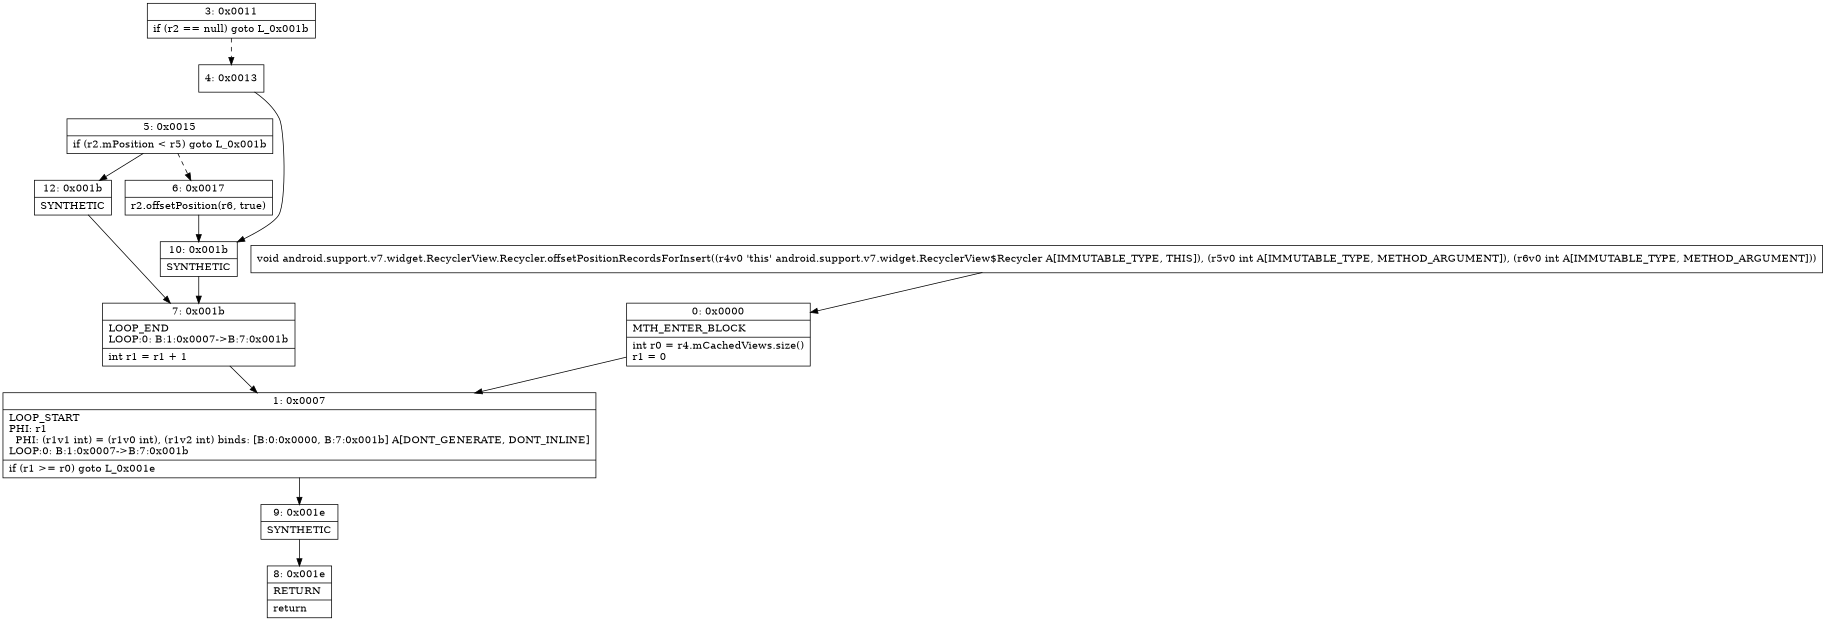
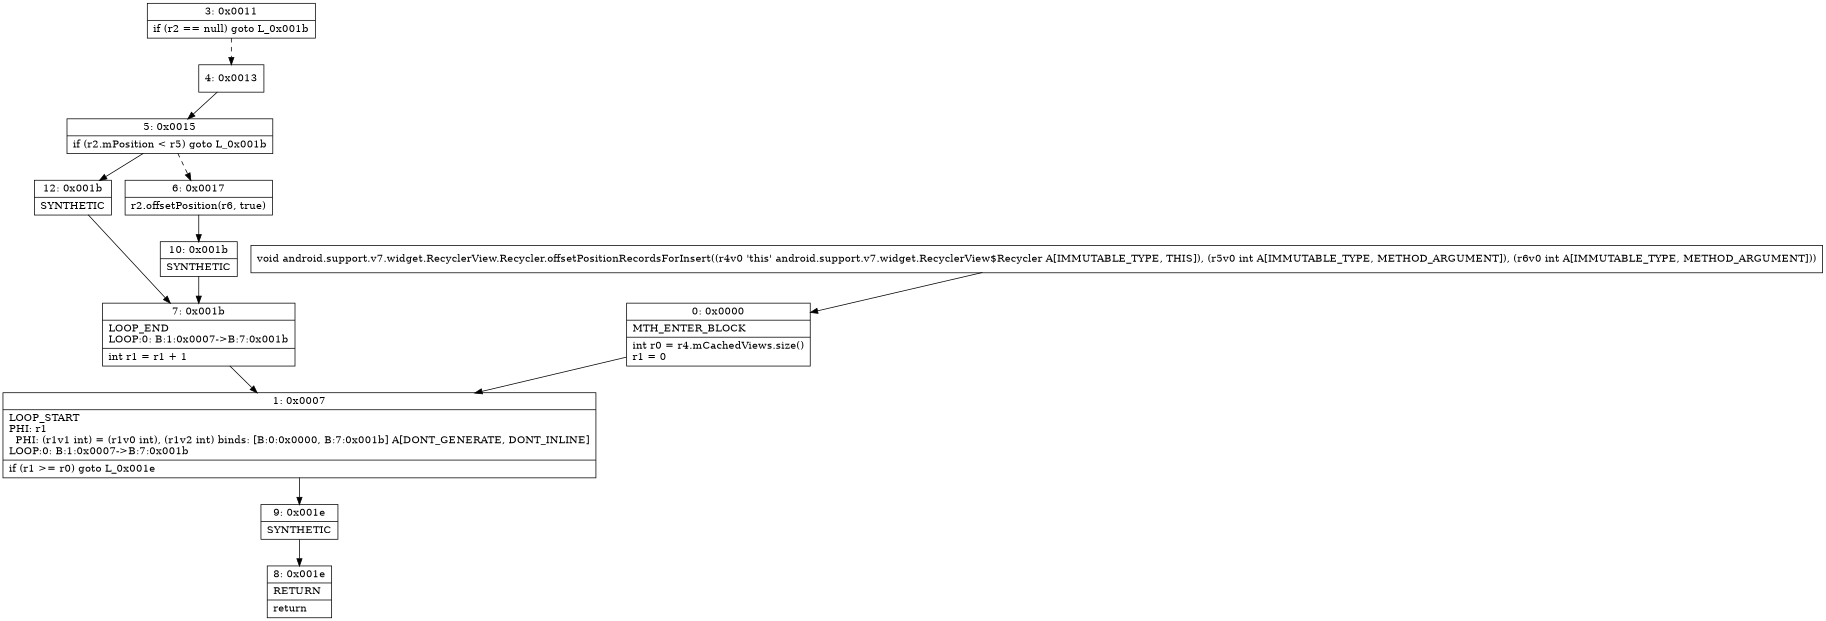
edge "4: 0x0013" -> "10: 0x001b": now "4: 0x0013" -> "5: 0x0015"
